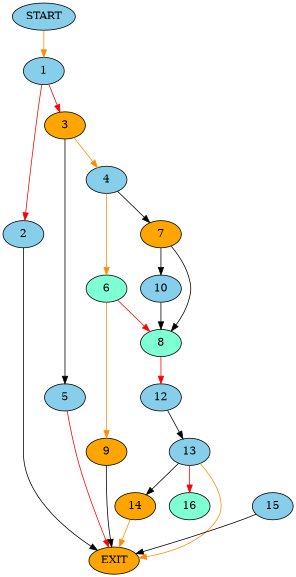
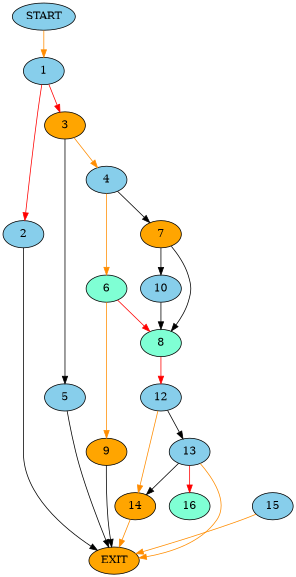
edge "12" -> "14": added
edge "5" -> "EXIT": color red -> black
edge "15" -> "EXIT": color black -> darkorange
